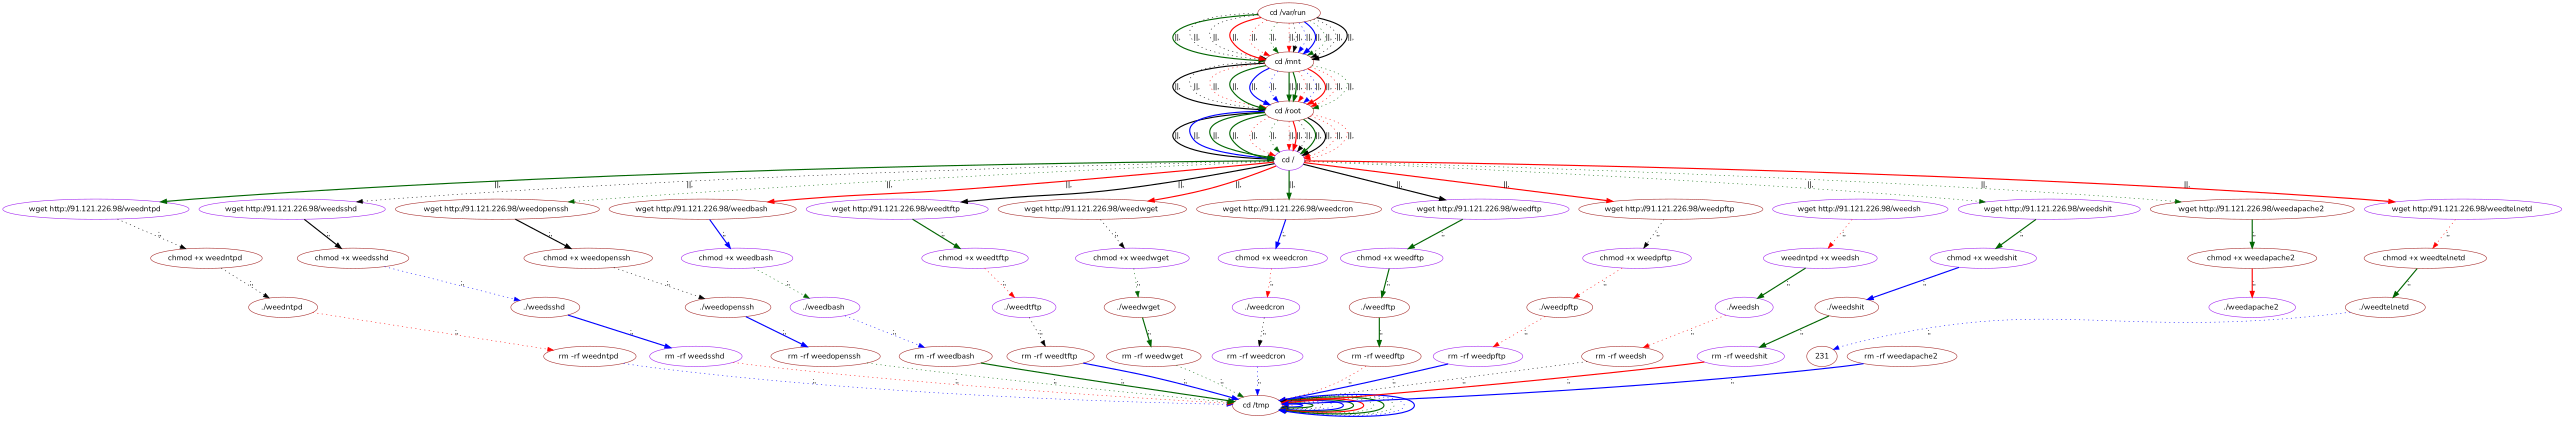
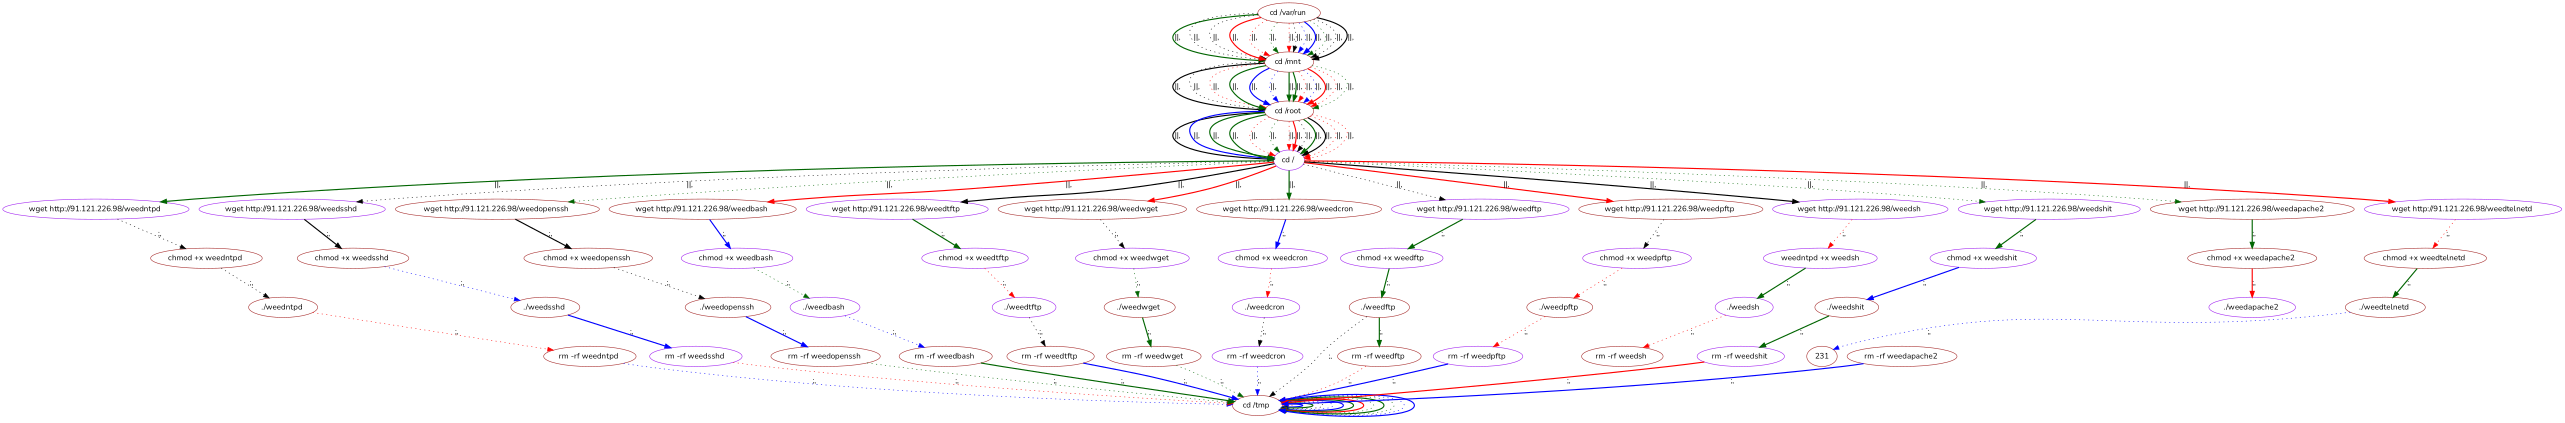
edge "cd /" -> "wget http://91.121.226.98/weedsh": added, label "||,"
edge "cd /" -> "wget http://91.121.226.98/weedftp": style bold -> dotted
edge "rm -rf weedsh" -> "cd /tmp": now "./weedftp" -> "cd /tmp"
